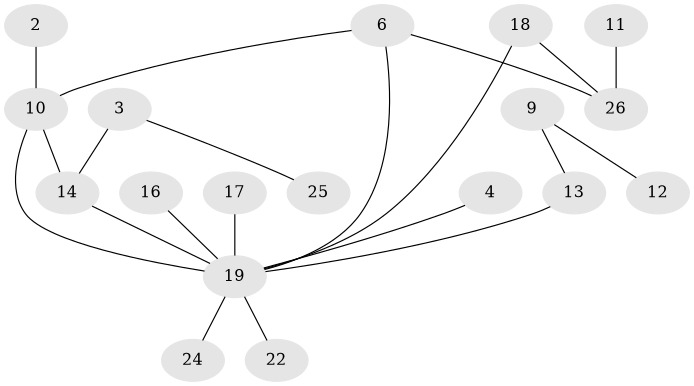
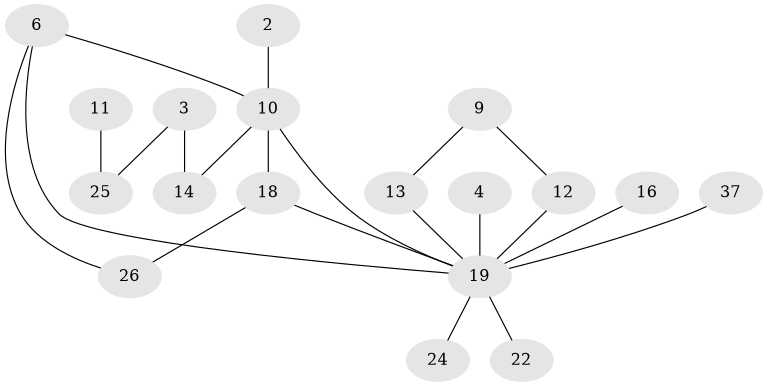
edge "11" -- "26": now "11" -- "25"
edge "10" -- "18": added
node "17": label "17" -> "37"
edge "14" -- "19": now "12" -- "19"
